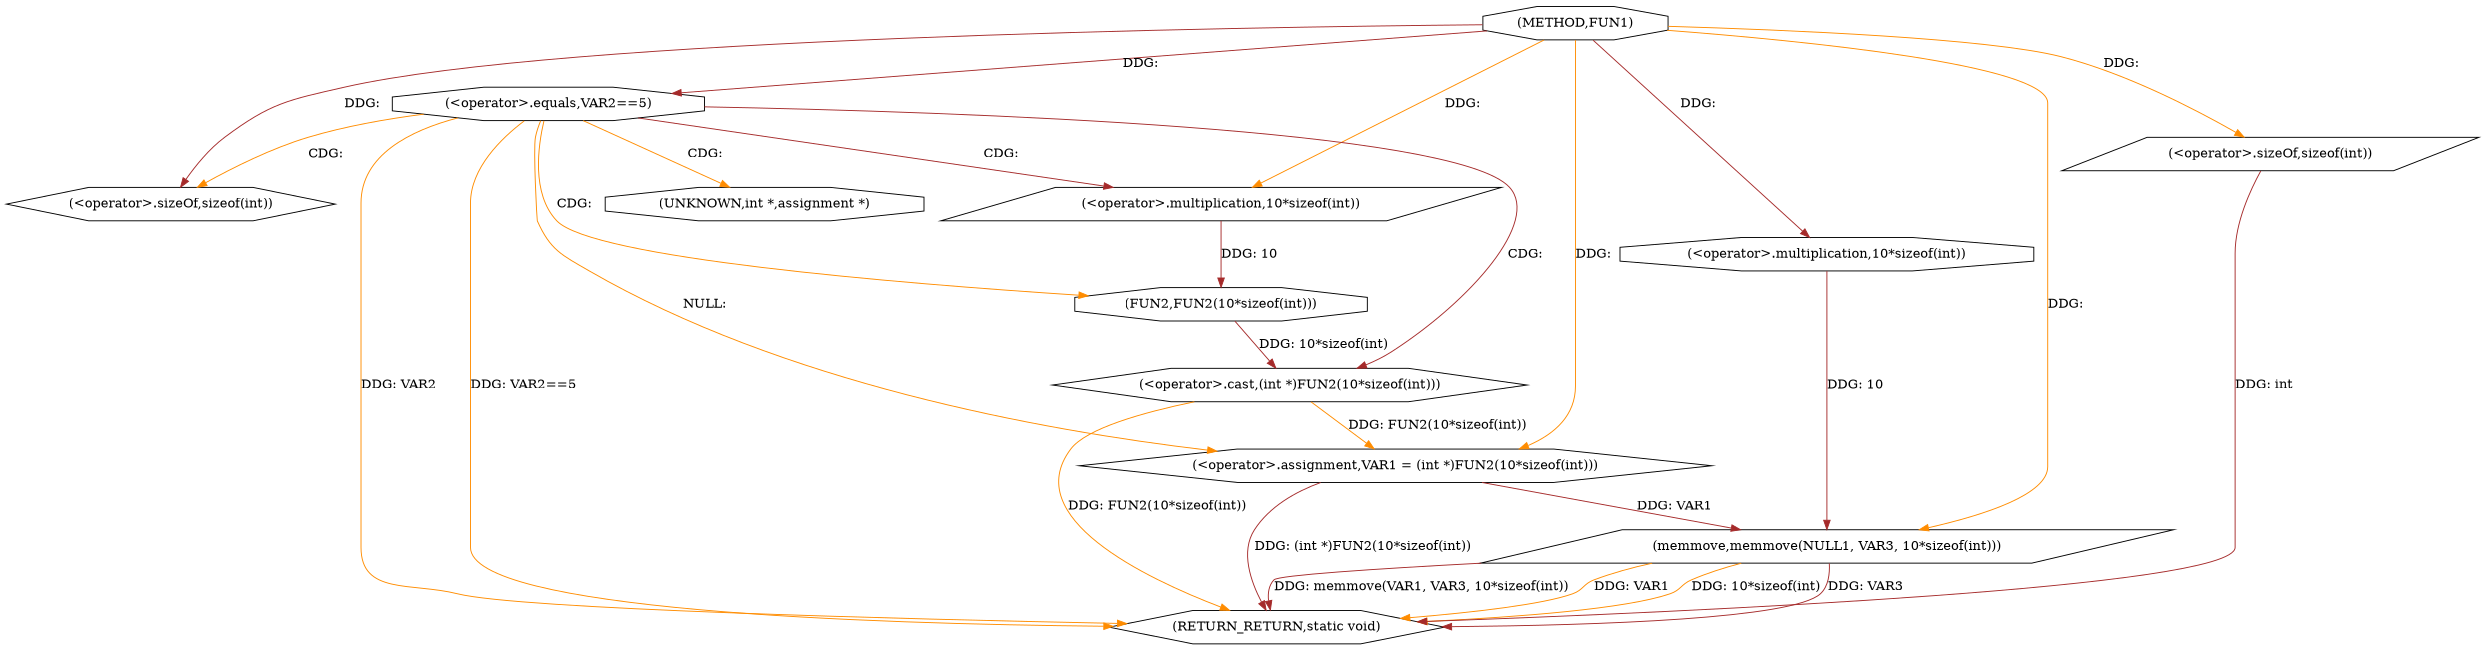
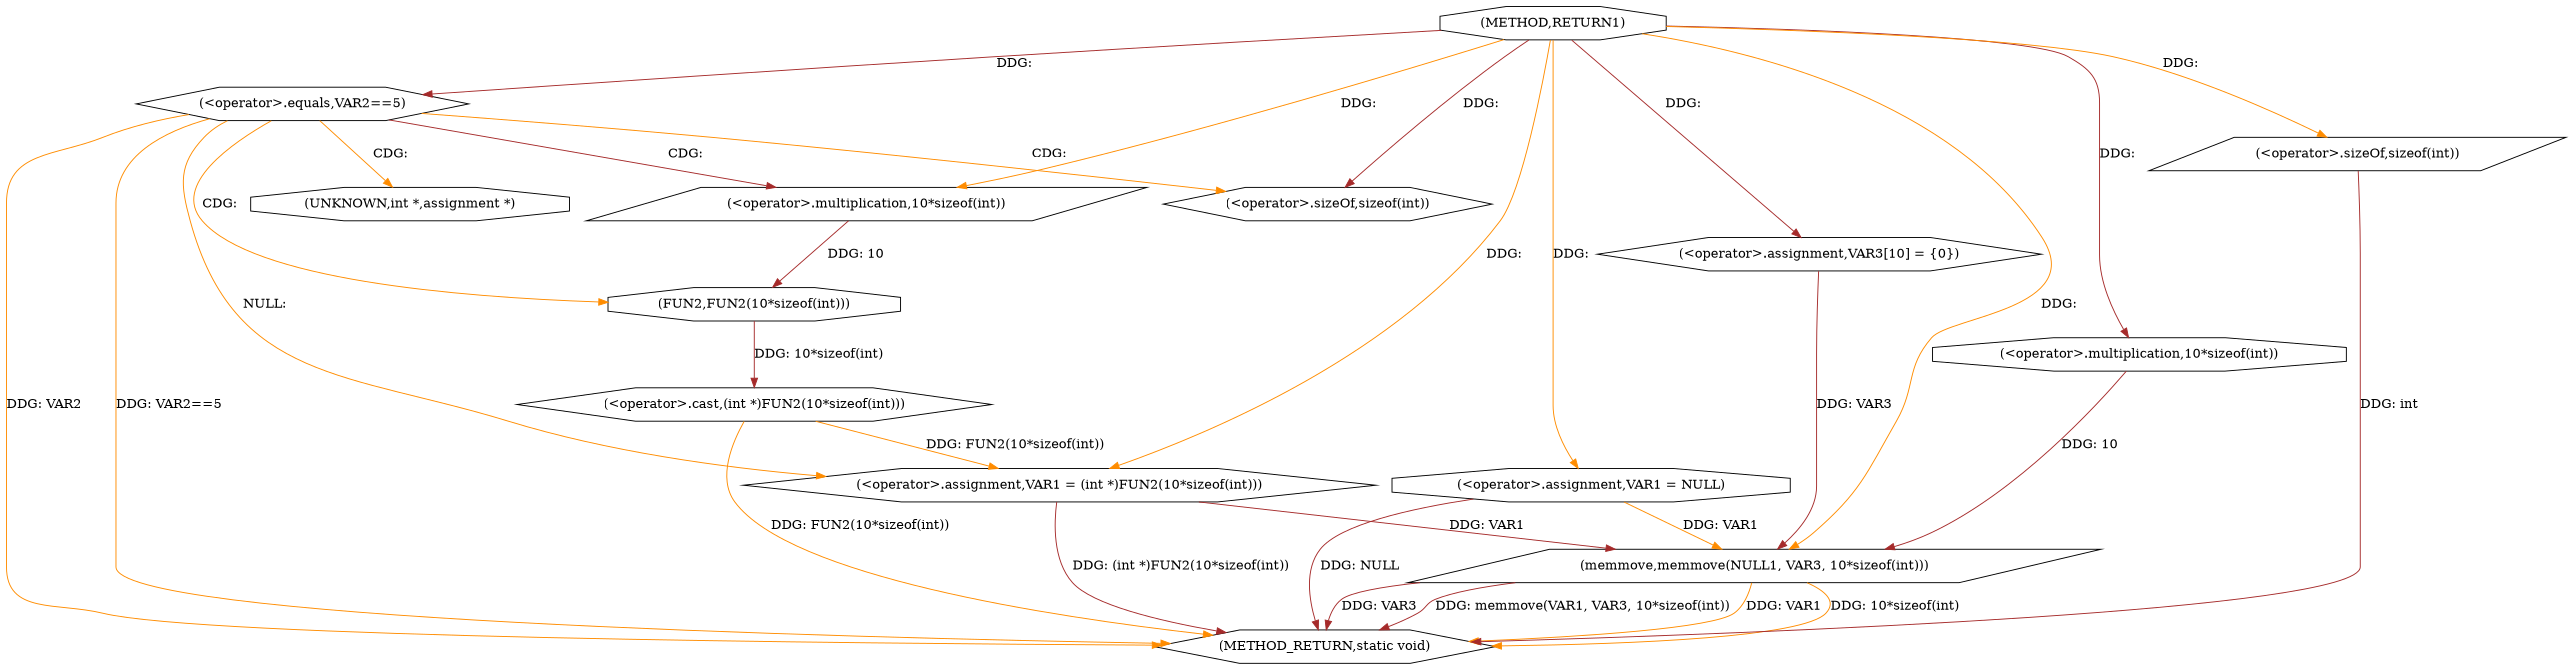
node "(METHOD,FUN1)": label "(METHOD,FUN1)" -> "(METHOD,RETURN1)"
node "(<operator>.equals,VAR2==5)": shape octagon -> hexagon
edge "(<operator>.equals,VAR2==5)" -> "(<operator>.cast,(int *)FUN2(10*sizeof(int)))": removed, label "CDG:"
node "(<operator>.assignment,VAR3[10] = {0})": added
node "(<operator>.assignment,VAR1 = NULL)": added
node "(RETURN_RETURN,static void)": label "(RETURN_RETURN,static void)" -> "(METHOD_RETURN,static void)"
